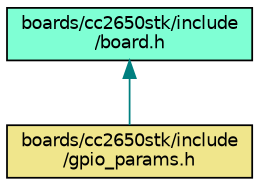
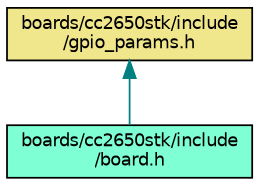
edge "boards/cc2650stk/include /gpio_params.h" -> "boards/cc2650stk/include /board.h": reversed
